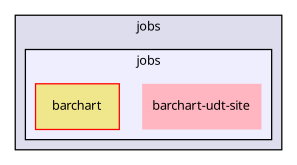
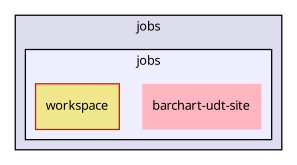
node "barchart": label "barchart" -> "workspace"
